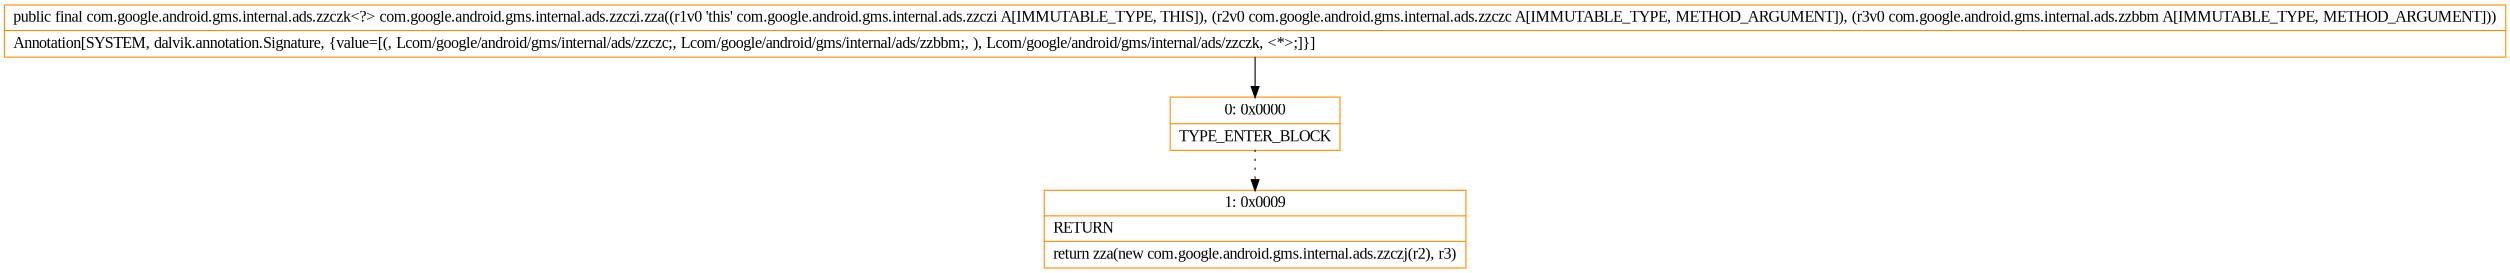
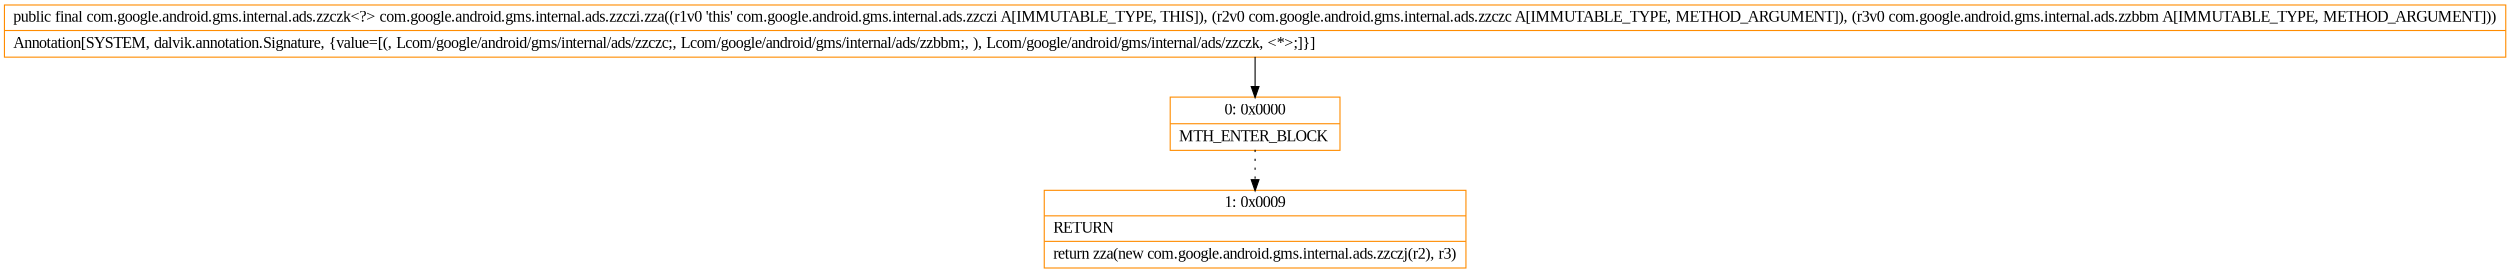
node "0: 0x0000": text "TYPE_ENTER_BLOCK" -> "MTH_ENTER_BLOCK"
